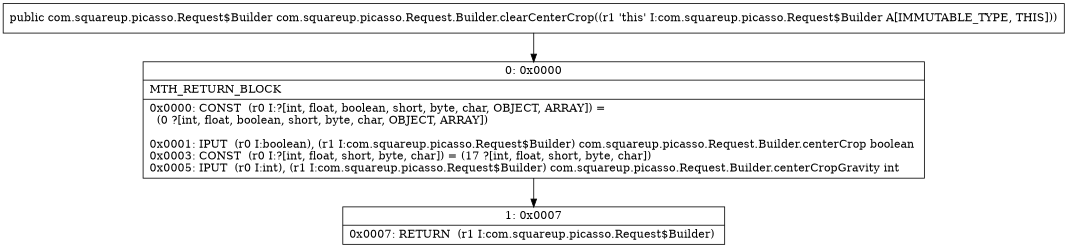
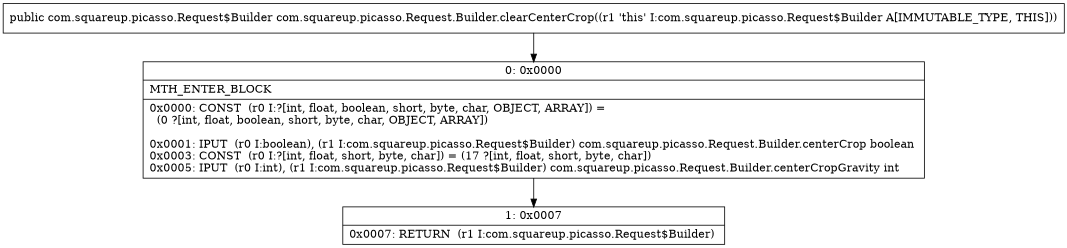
node "0: 0x0000": text "MTH_RETURN_BLOCK" -> "MTH_ENTER_BLOCK"
